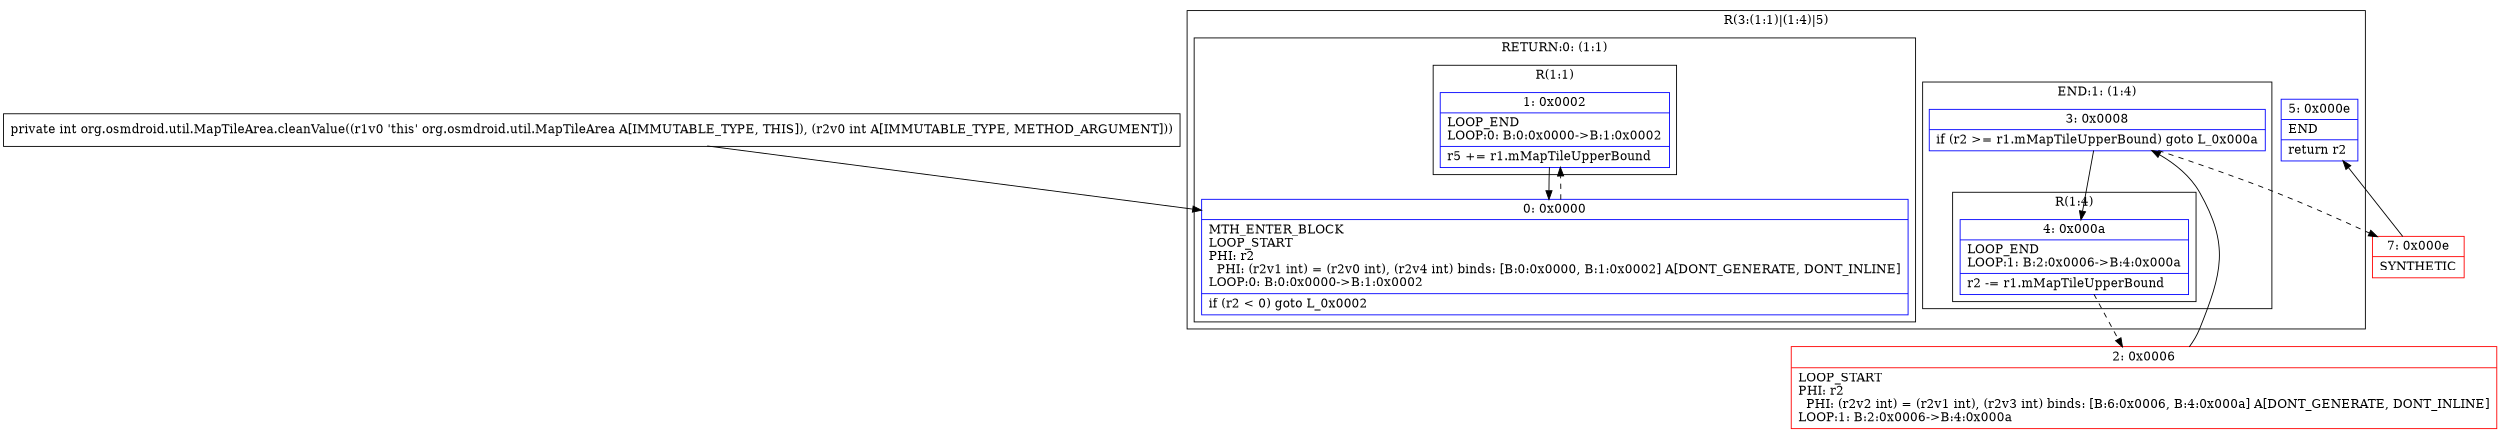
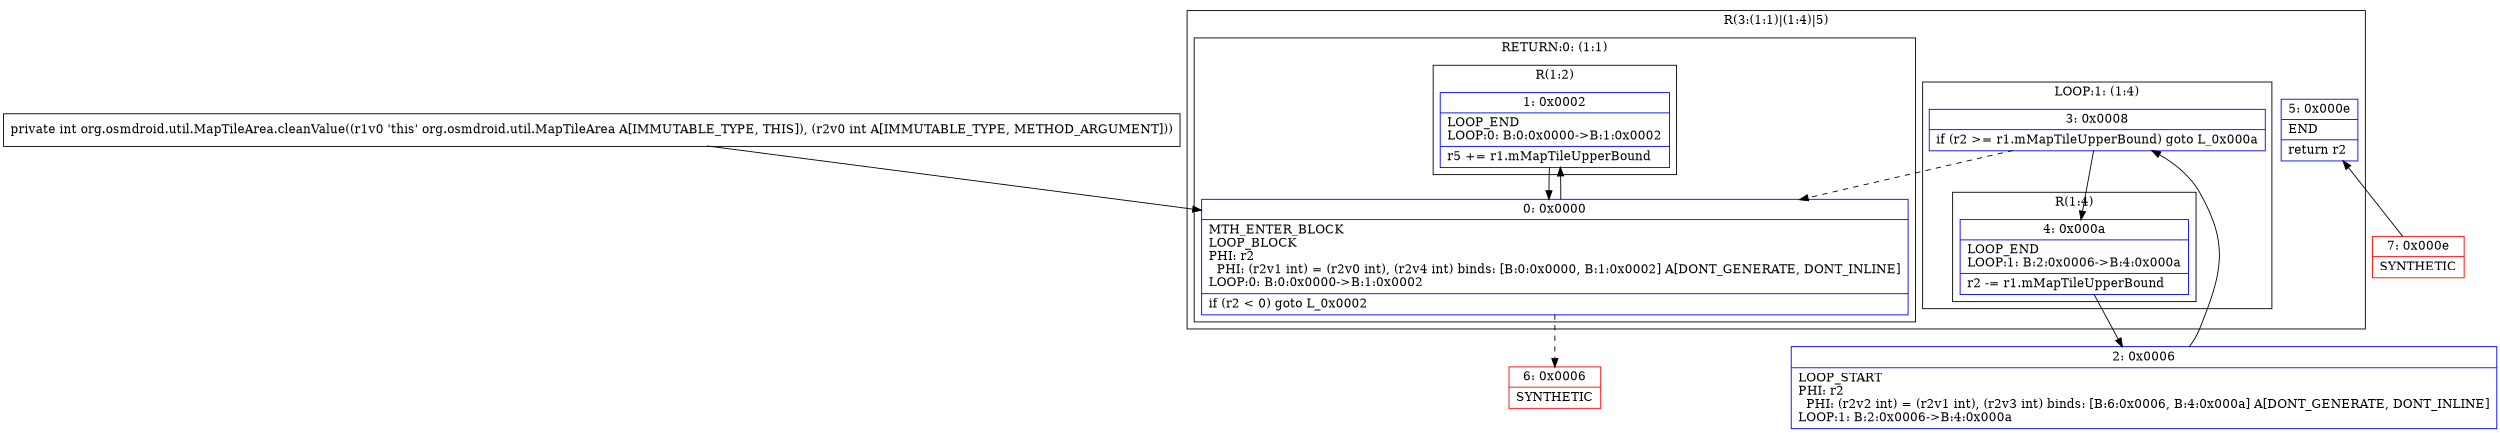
cluster "R(1:1)": label "R(1:1)" -> "R(1:2)"
cluster "END:1: (1:4)": label "END:1: (1:4)" -> "LOOP:1: (1:4)"
edge "0: 0x0000" -> "1: 0x0002": style dashed -> solid
edge "3: 0x0008" -> "7: 0x000e": now "3: 0x0008" -> "0: 0x0000"
node "0: 0x0000": text "LOOP_START" -> "LOOP_BLOCK"
edge "4: 0x000a" -> "2: 0x0006": style dashed -> solid
node "6: 0x0006": added
node "2: 0x0006": color red -> blue
